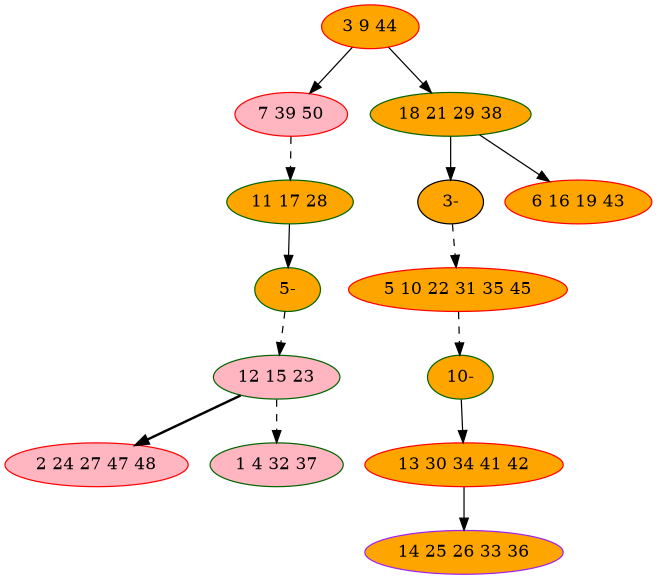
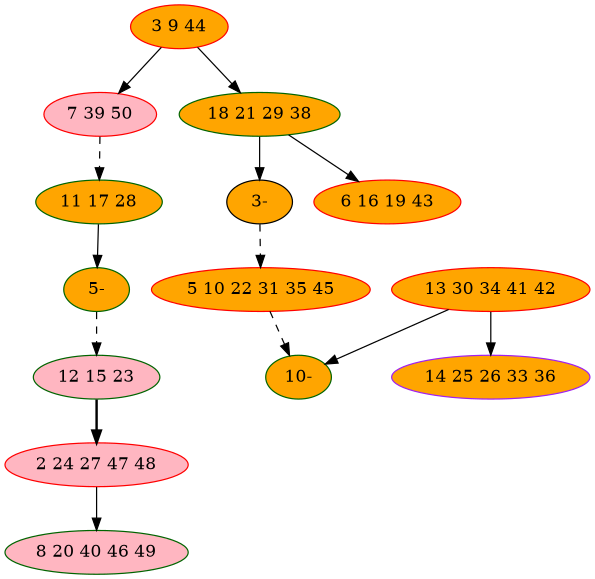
edge "10-" -> "13 30 34 41 42": reversed
node "1 4 32 37": removed
node "8 20 40 46 49": added
